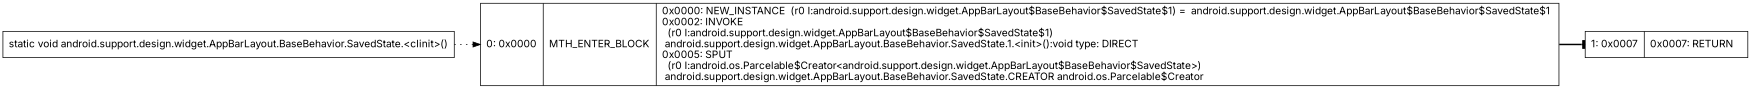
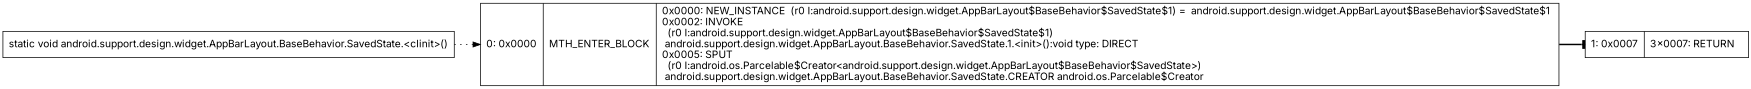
node "1: 0x0007": text "0x0007: RETURN" -> "3x0007: RETURN"
